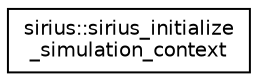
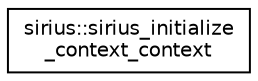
node "sirius::sirius_initialize _simulation_context": label "sirius::sirius_initialize _simulation_context" -> "sirius::sirius_initialize _context_context"
